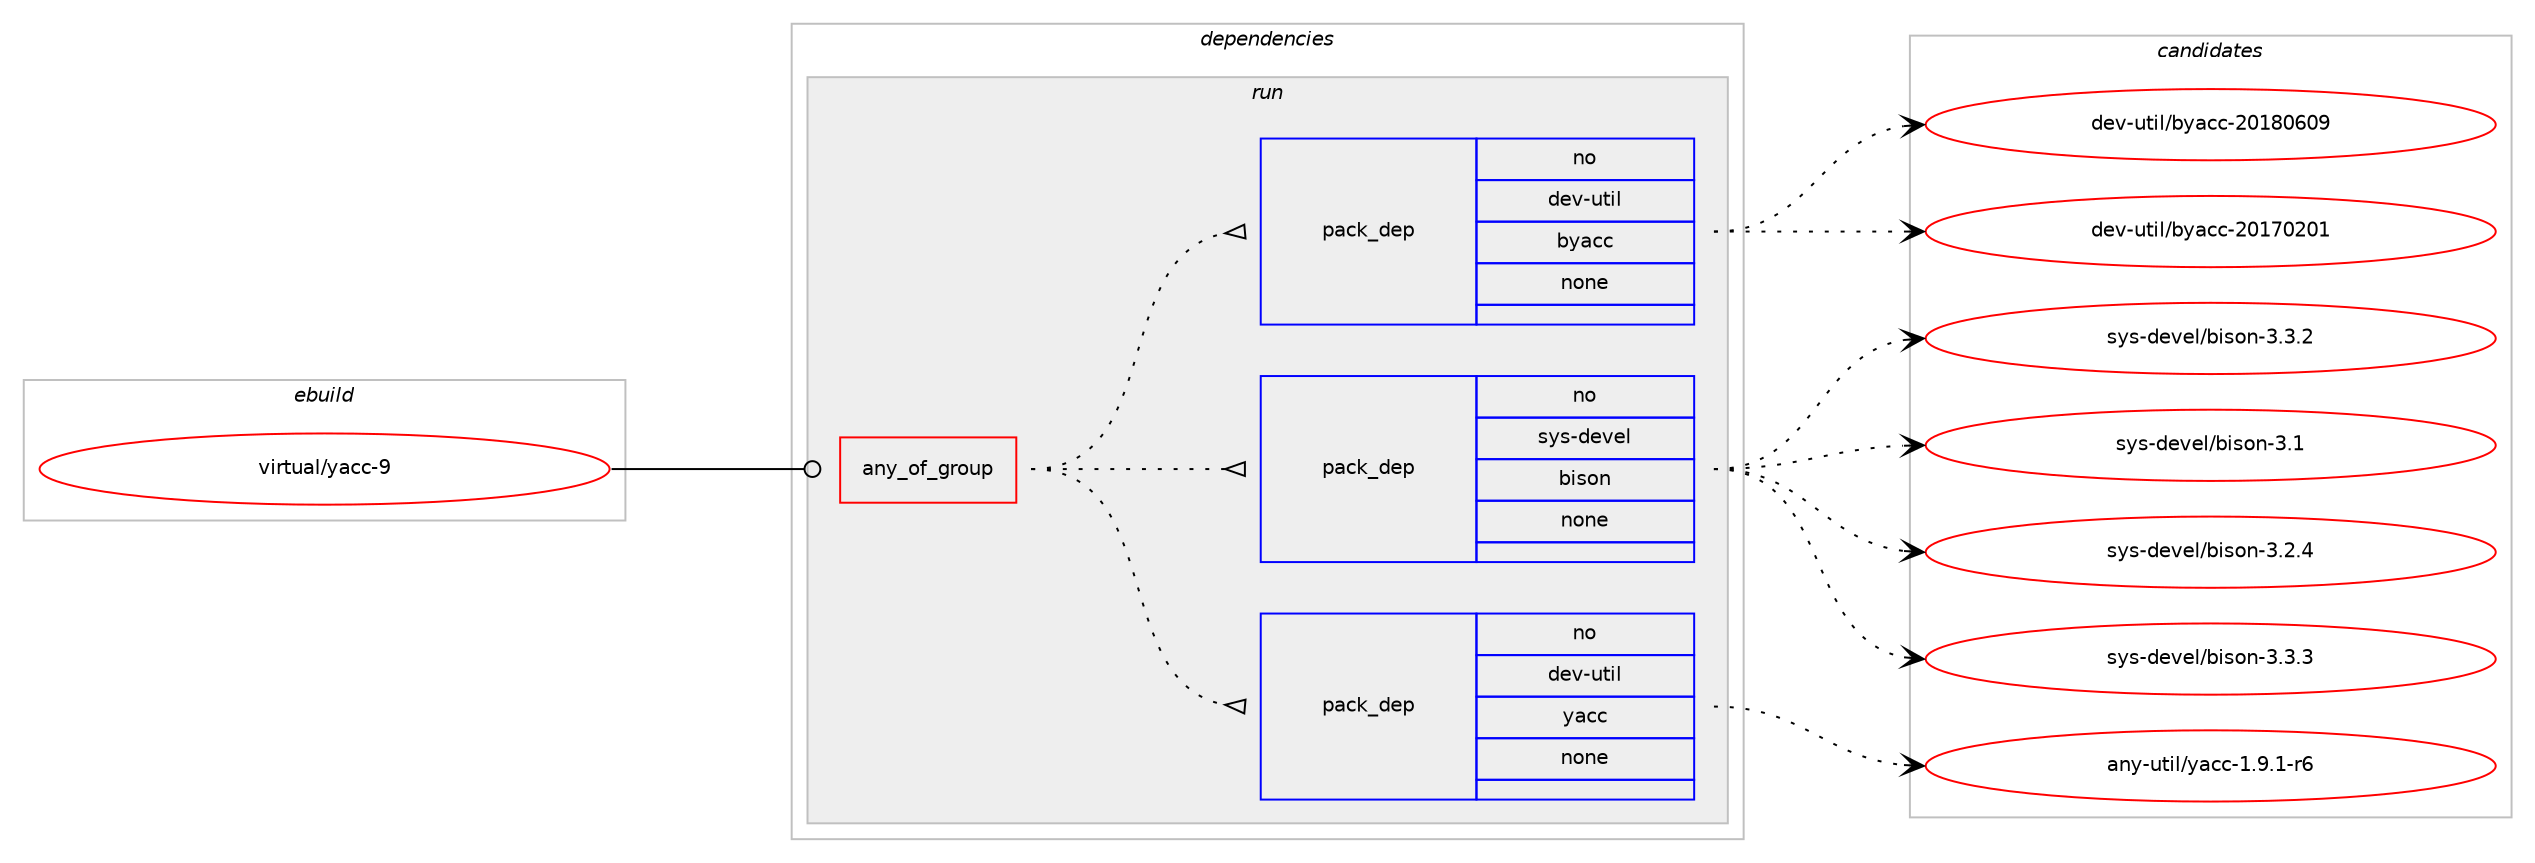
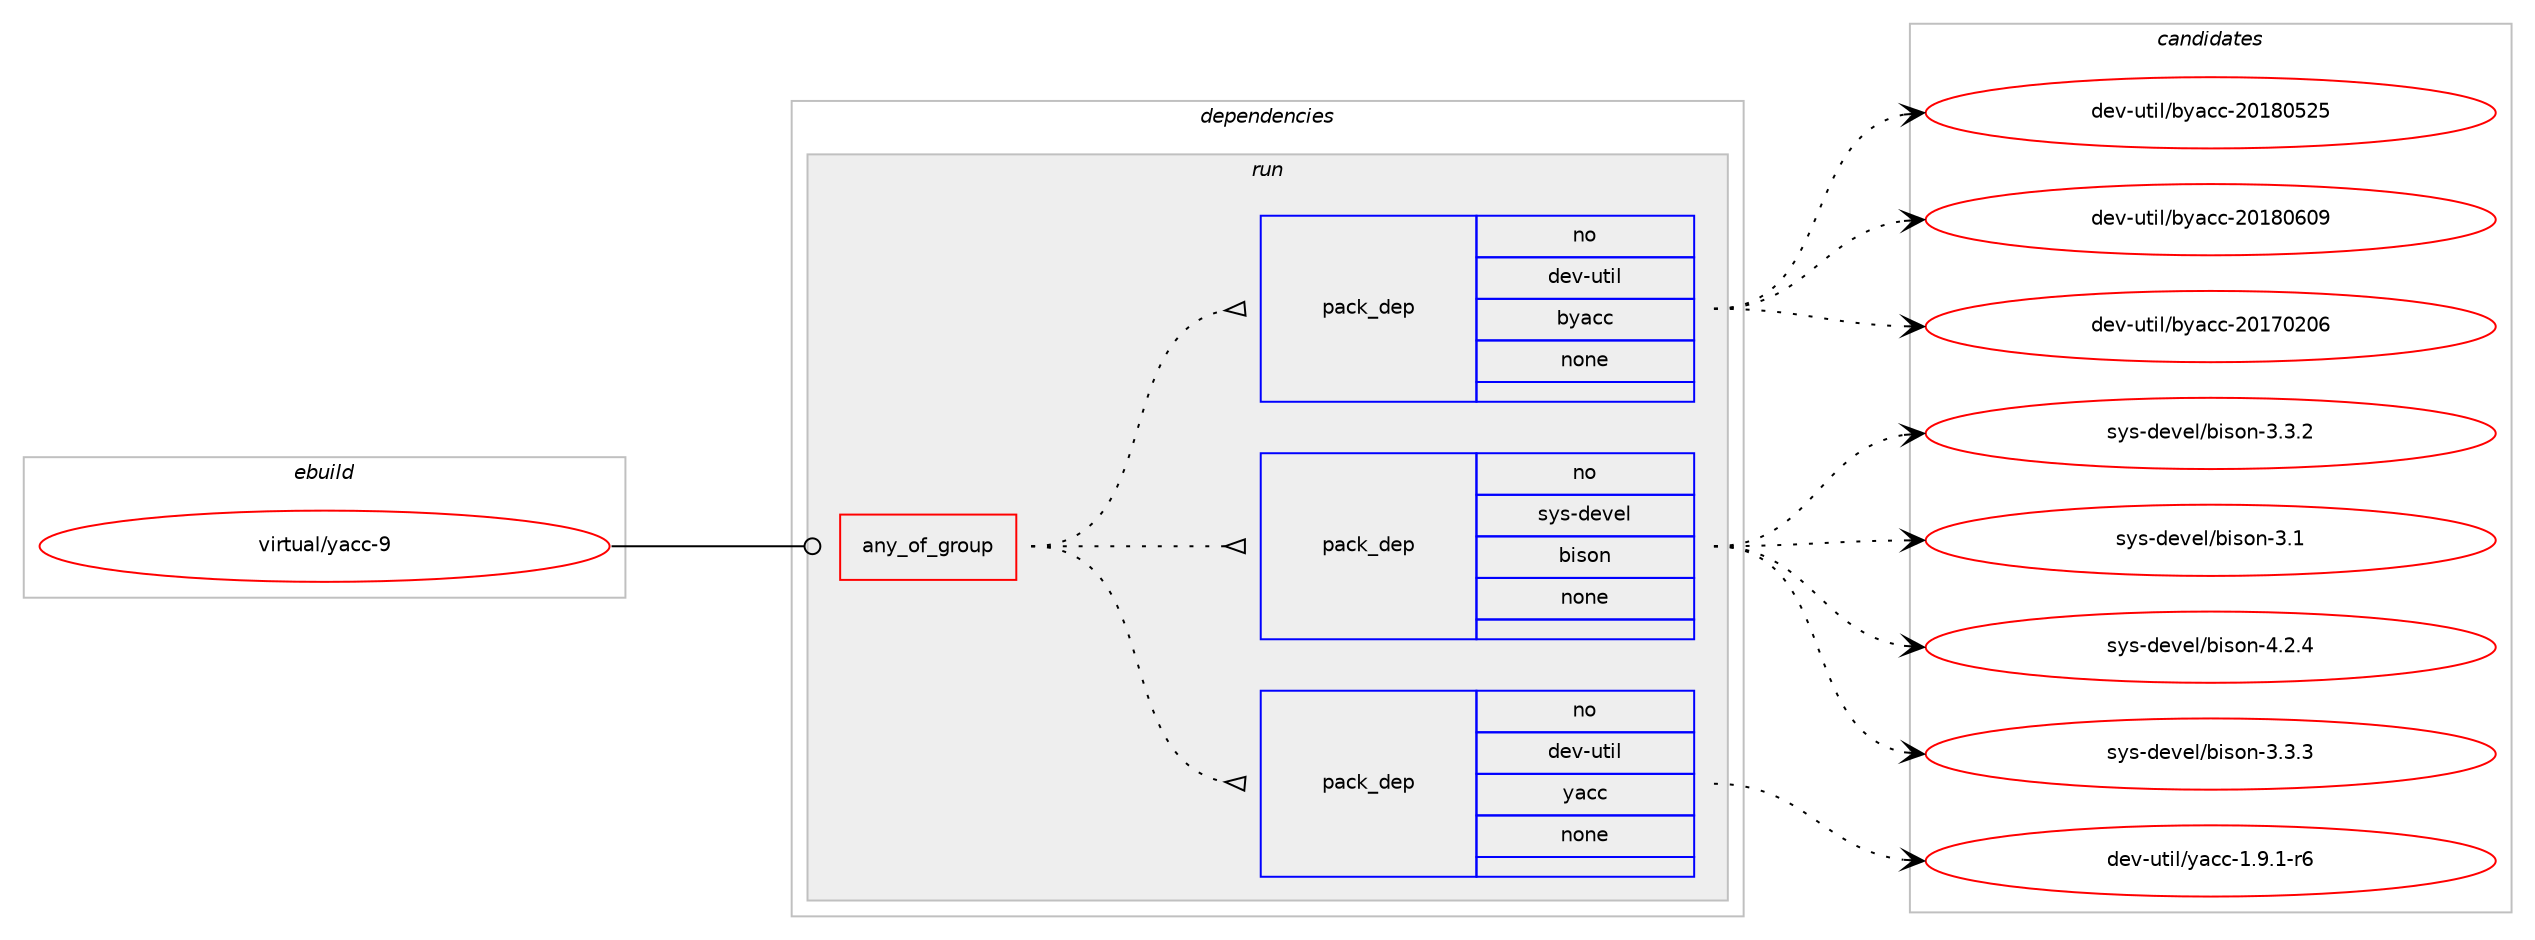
node "dev-util/byacc-20180525": added
node "dev-util/byacc-20170201": label "dev-util/byacc-20170201" -> "dev-util/byacc-20170206"
node "sys-devel/bison-3.2.4": label "sys-devel/bison-3.2.4" -> "sys-devel/bison-4.2.4"
node "any-util/yacc-1.9.1-r6": label "any-util/yacc-1.9.1-r6" -> "dev-util/yacc-1.9.1-r6"
